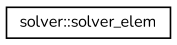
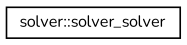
node "solver::solver_elem": label "solver::solver_elem" -> "solver::solver_solver"
